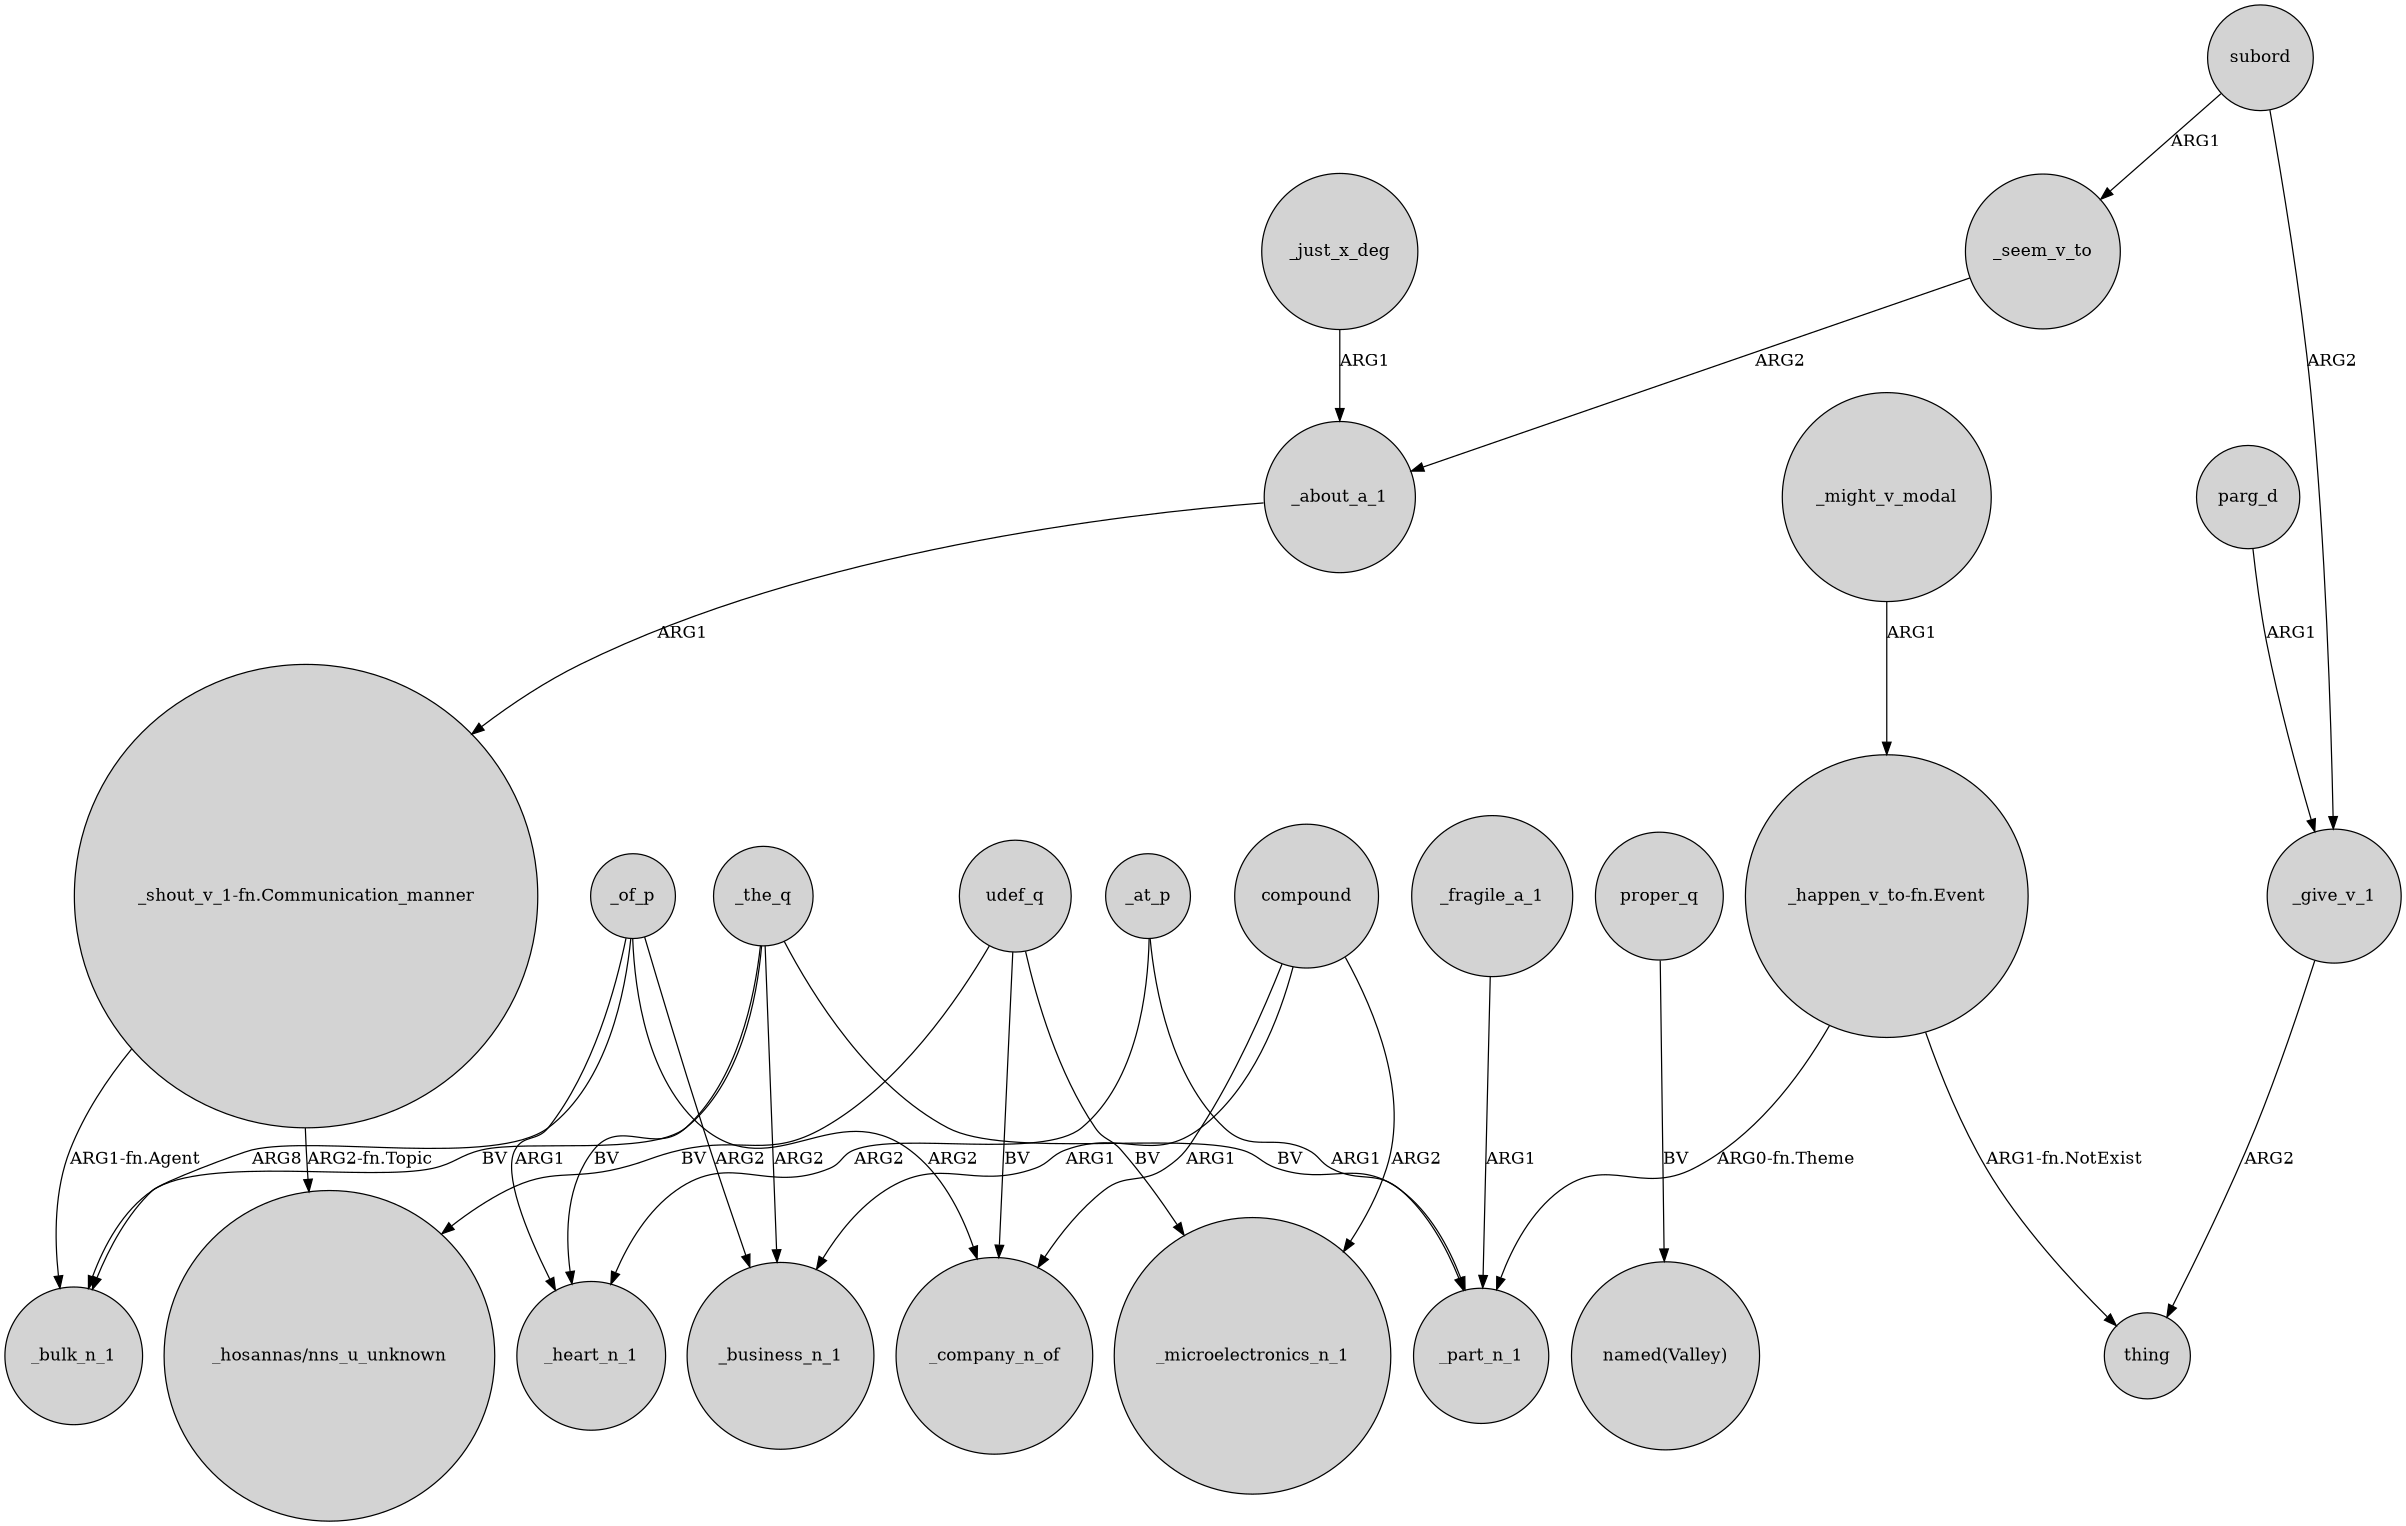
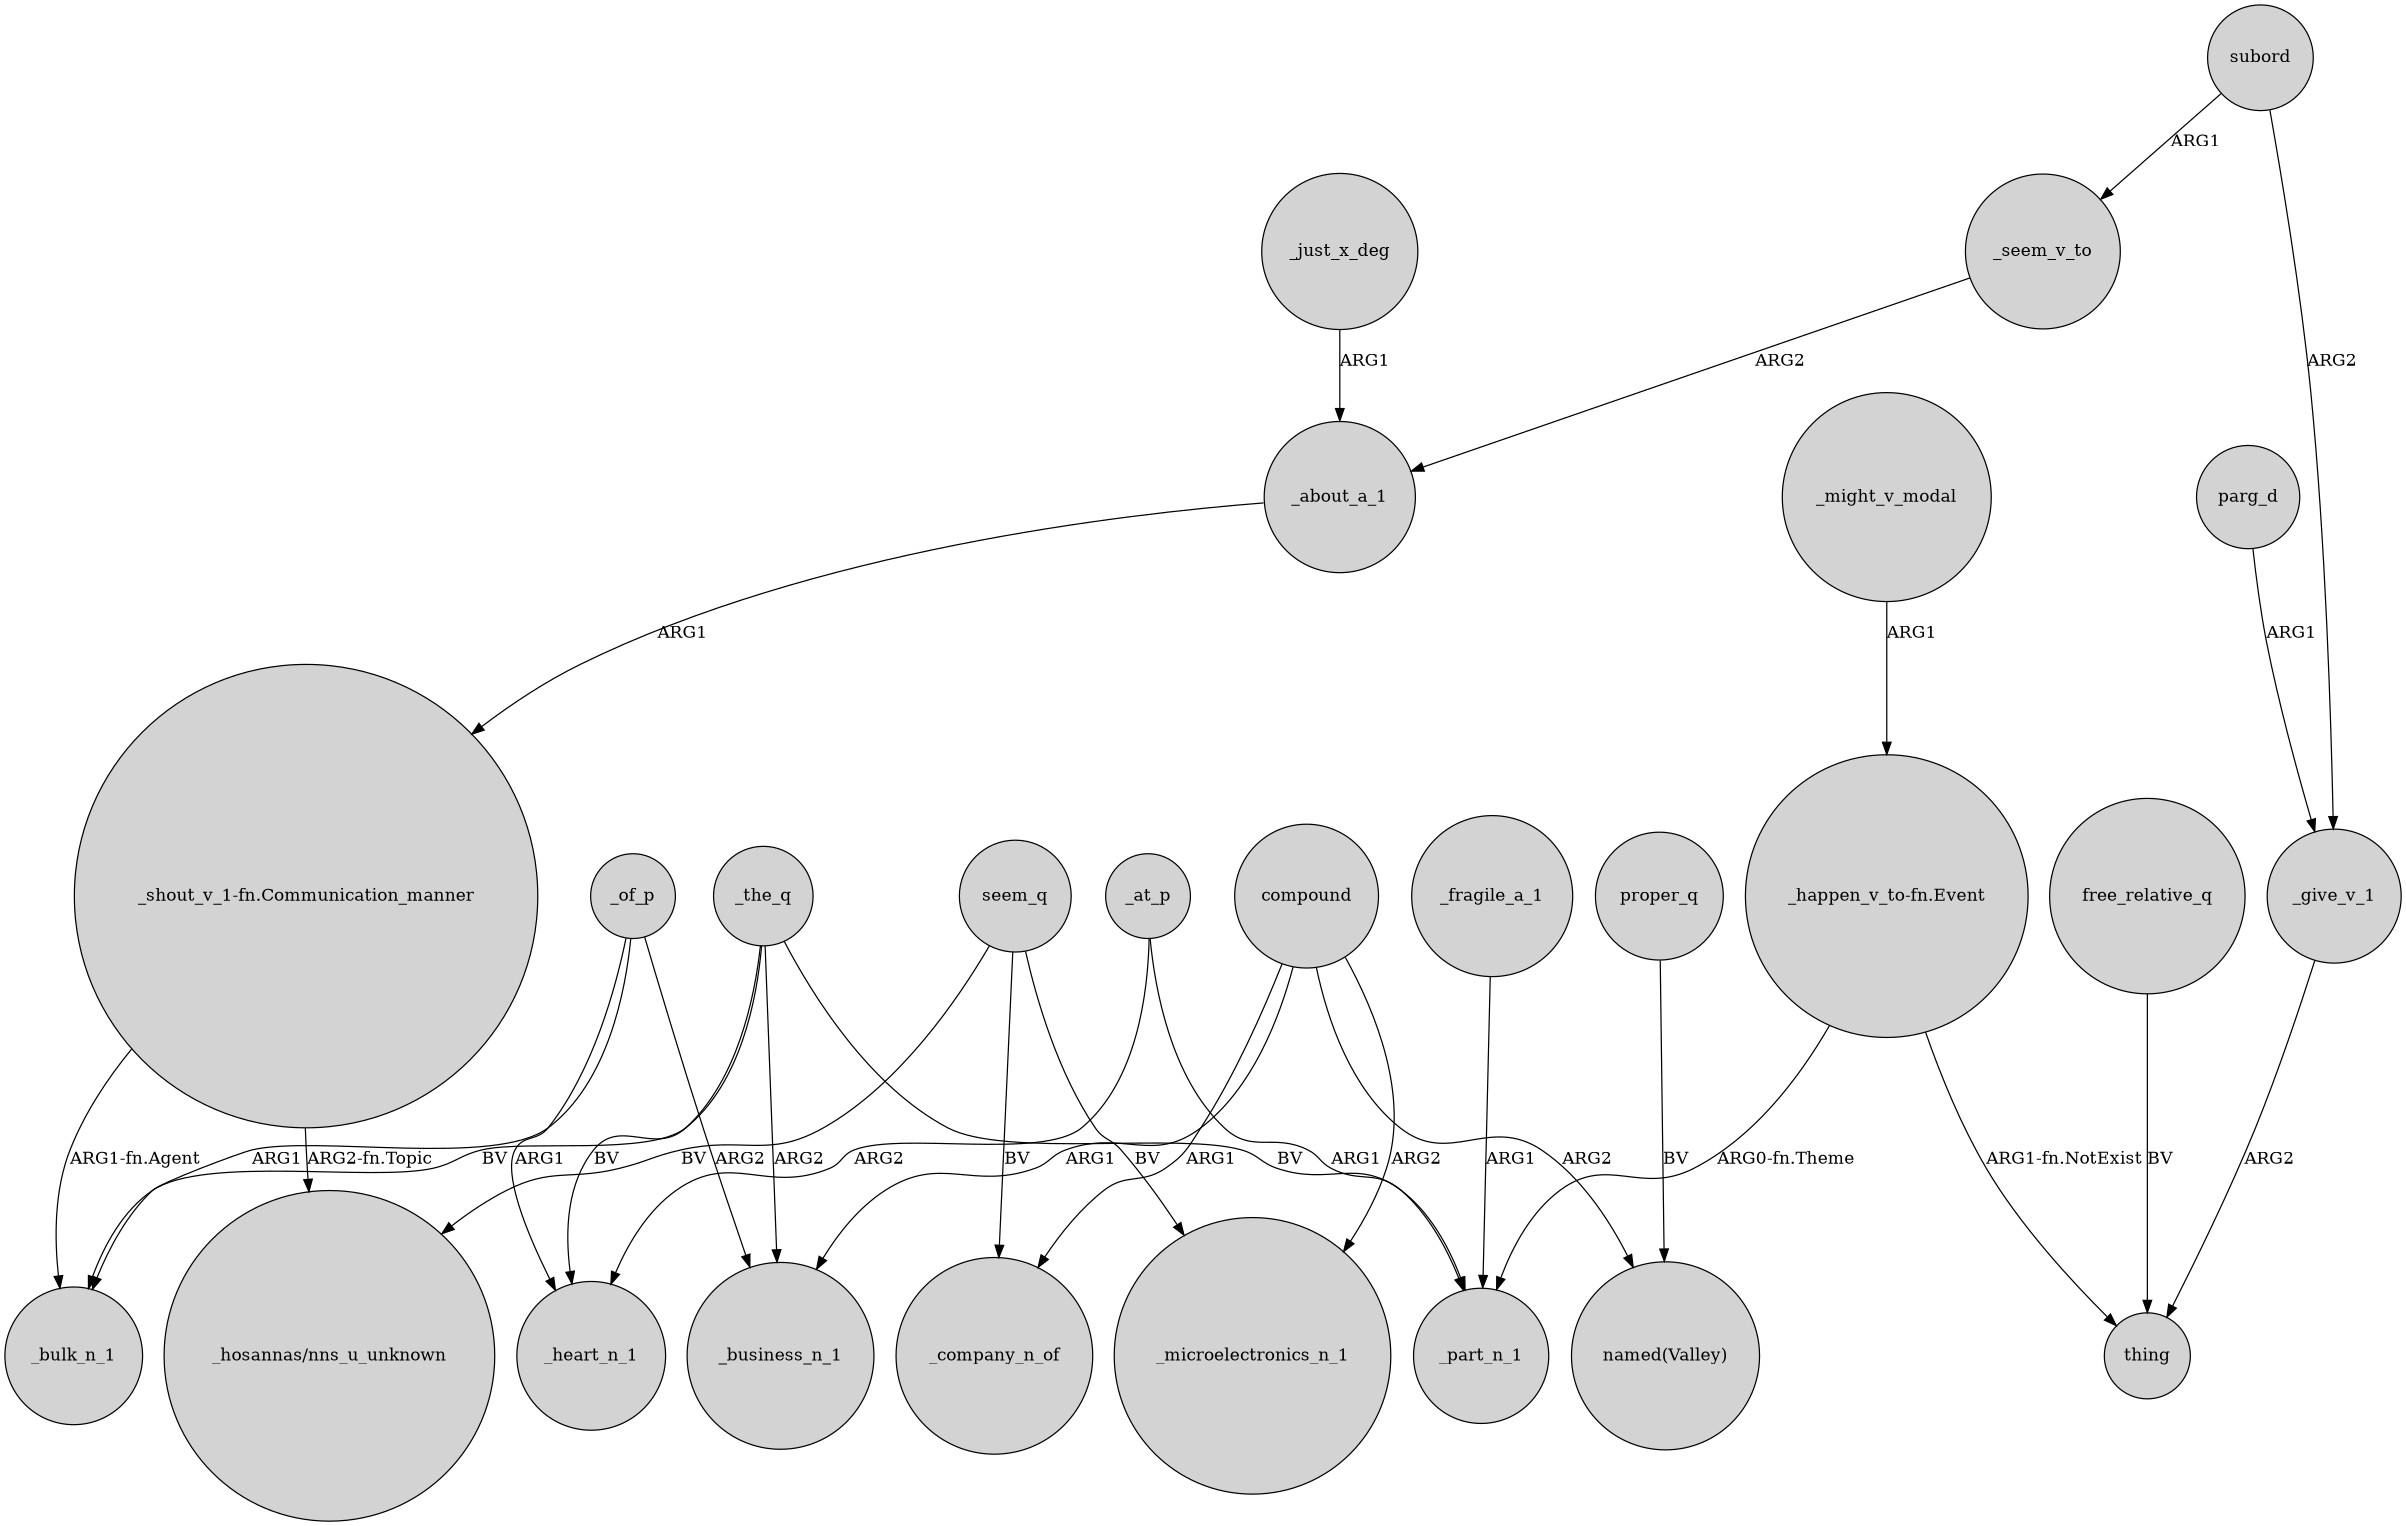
node "udef_q": label "udef_q" -> "seem_q"
node "free_relative_q": added
edge "_of_p" -> "_company_n_of": removed, label "ARG2"
edge "compound" -> "named(Valley)": added, label "ARG2"
edge "_of_p" -> "_bulk_n_1": label "ARG8" -> "ARG1"
